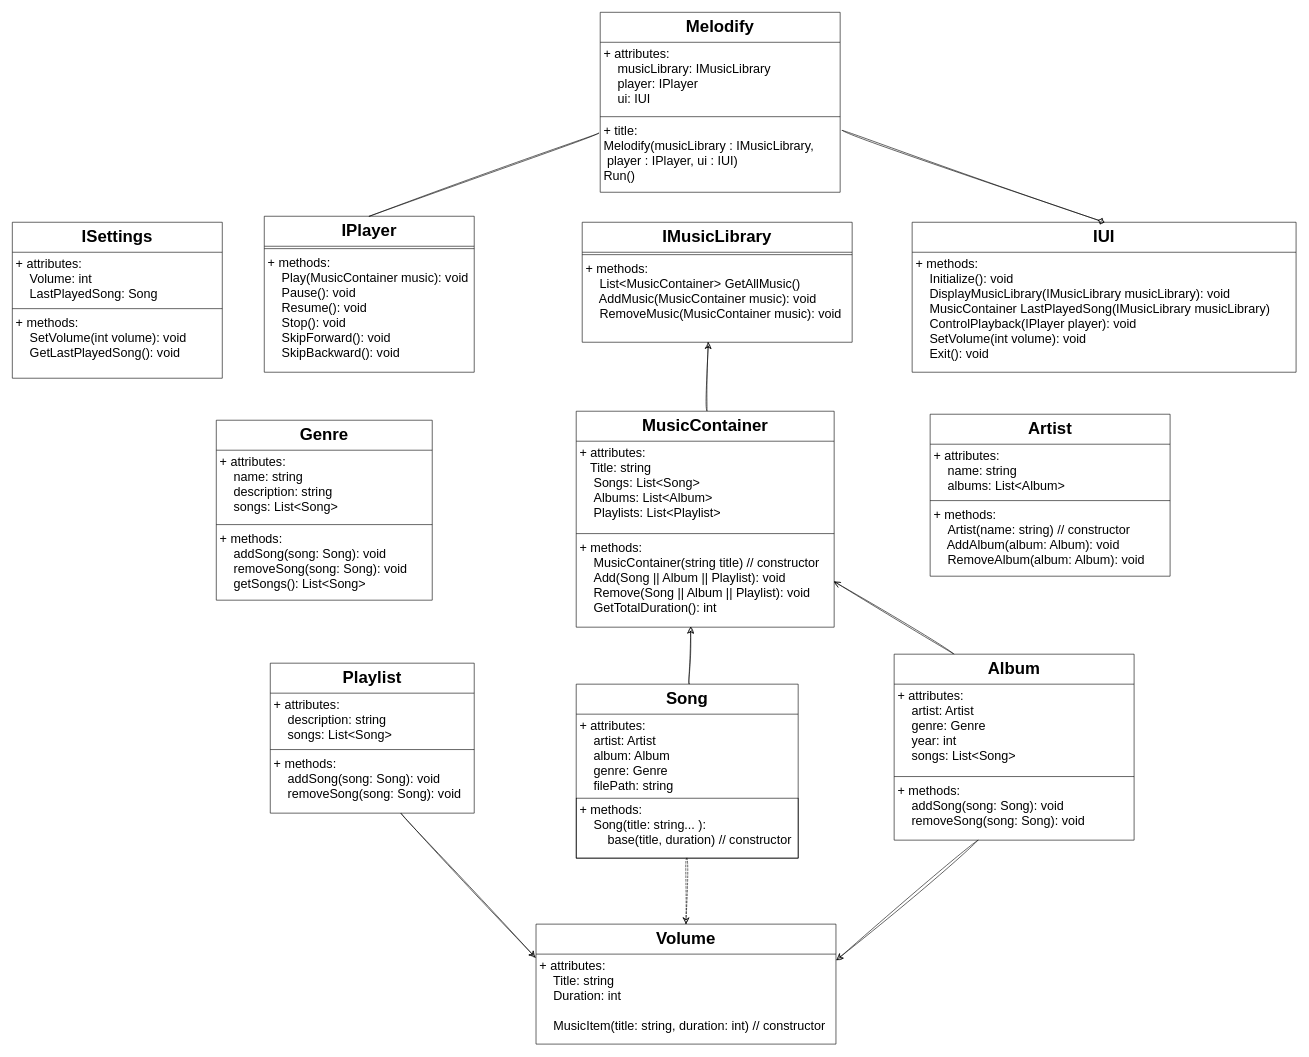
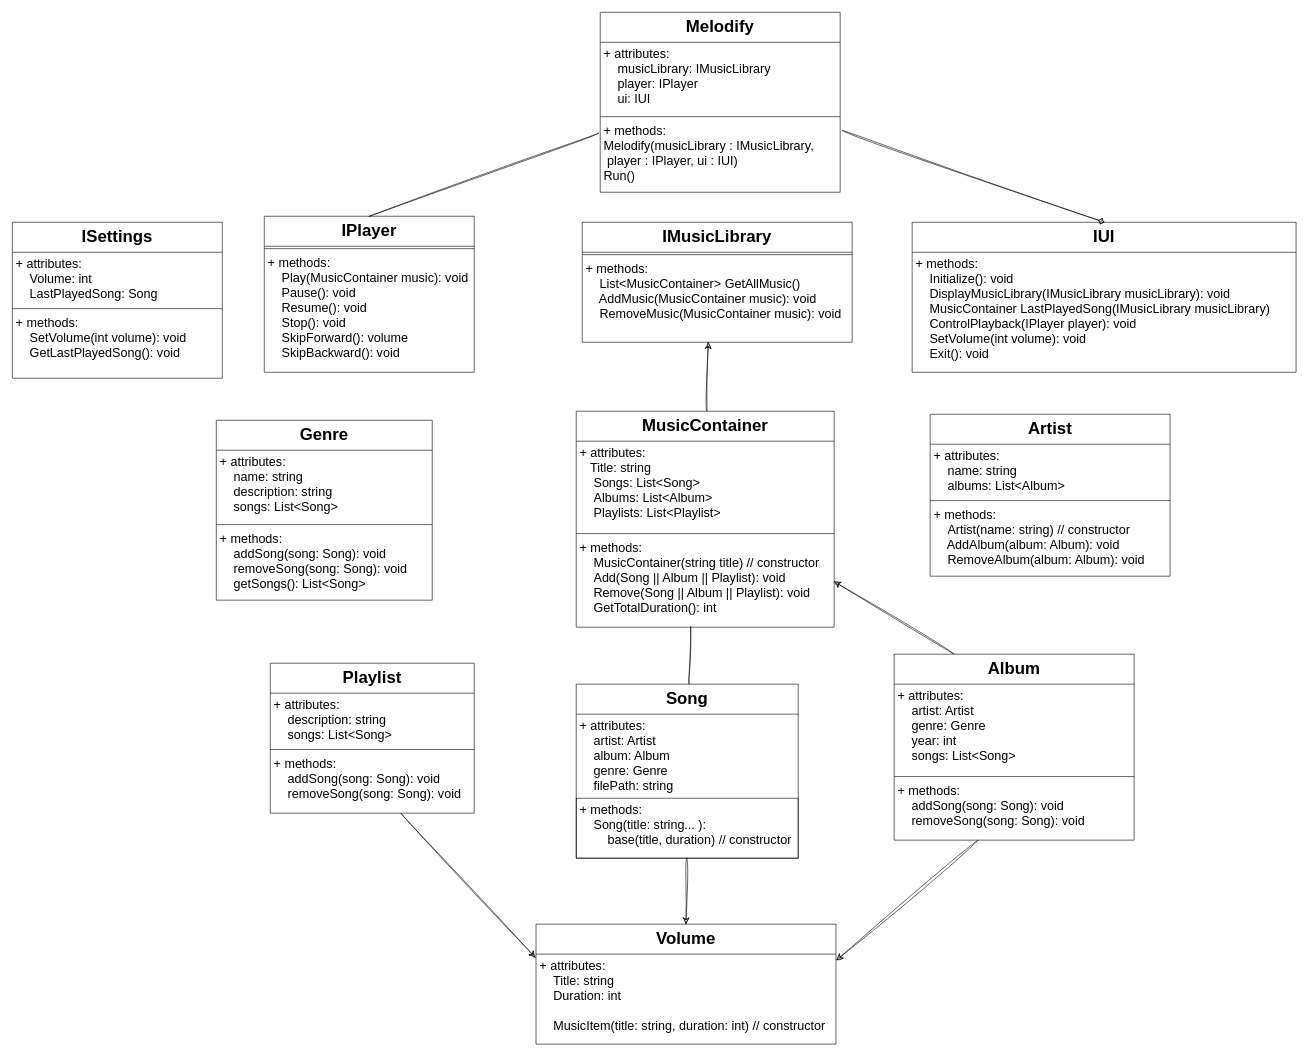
node "+ title: Melodify(musicLibrary : IMusicLibrary, player : IPlayer, ui : IUI) Run()": label "+ title: Melodify(musicLibrary : IMusicLibrary, player : IPlayer, ui : IUI) Run()" -> "+ methods: Melodify(musicLibrary : IMusicLibrary, player : IPlayer, ui : IUI) Run()"
node "+ methods: Play(MusicContainer music): void Pause(): void Resume(): void Stop(): void SkipForward(): void SkipBackward(): void": label "+ methods: Play(MusicContainer music): void Pause(): void Resume(): void Stop(): void SkipForward(): void SkipBackward(): void" -> "+ methods: Play(MusicContainer music): void Pause(): void Resume(): void Stop(): void SkipForward(): volume SkipBackward(): void"
edge "Album" -> "+ methods: MusicContainer(string title) // constructor Add(Song || Album || Playlist): void Remove(Song || Album || Playlist): void GetTotalDuration(): int": arrowhead open -> classic
edge "Song" -> "+ methods: MusicContainer(string title) // constructor Add(Song || Album || Playlist): void Remove(Song || Album || Playlist): void GetTotalDuration(): int": arrowhead classic -> none
edge "+ methods: Song(title: string... ): base(title, duration) // constructor" -> "Volume": style dashed -> solid
